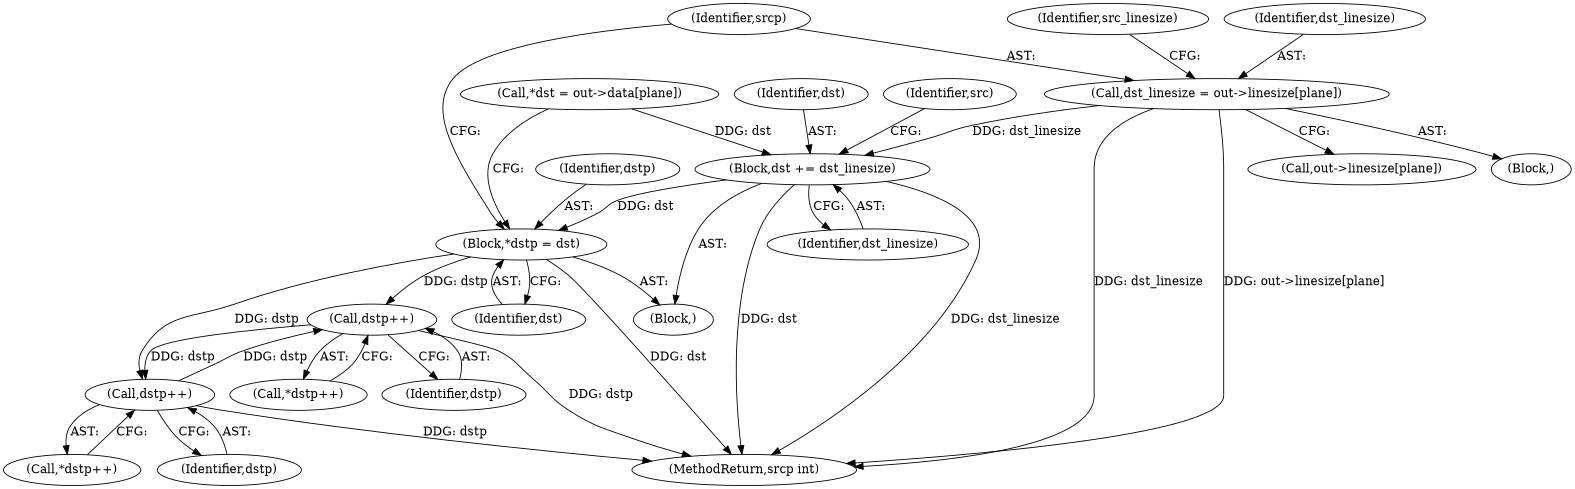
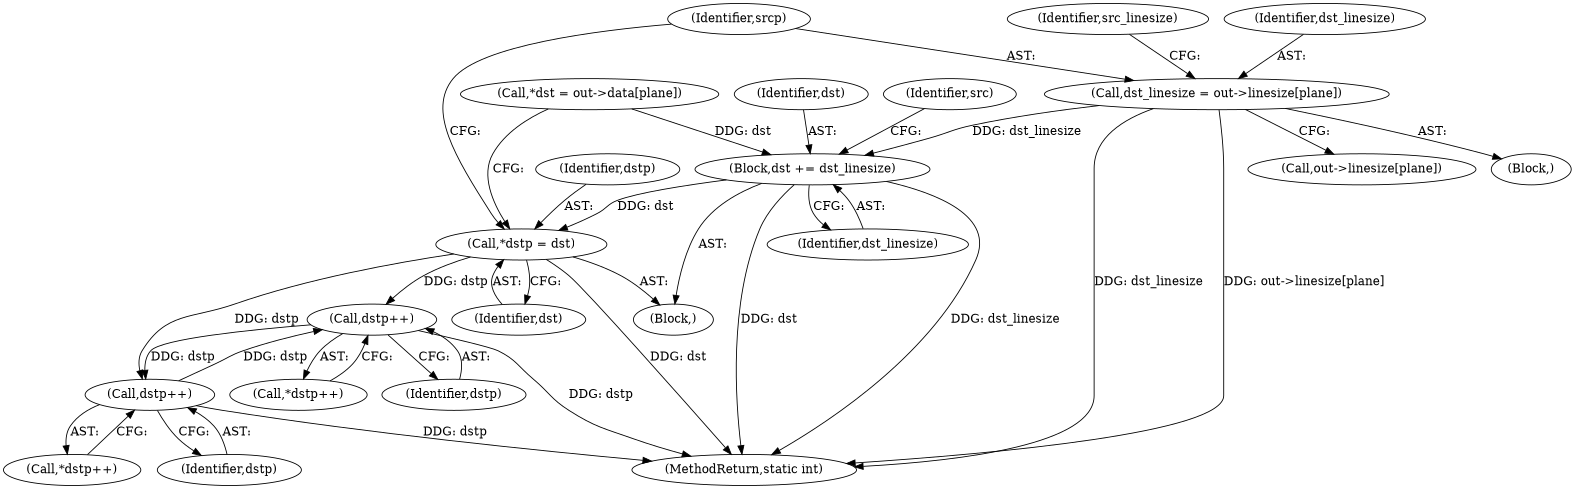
node "(Block,*dstp = dst)": label "(Block,*dstp = dst)" -> "(Call,*dstp = dst)"
node "(MethodReturn,srcp int)": label "(MethodReturn,srcp int)" -> "(MethodReturn,static int)"
